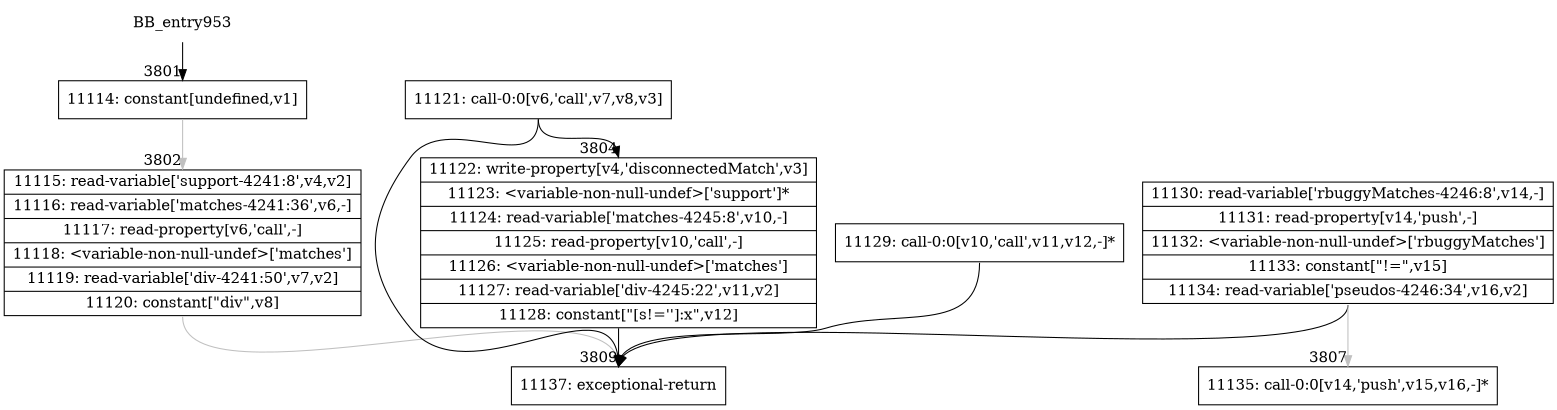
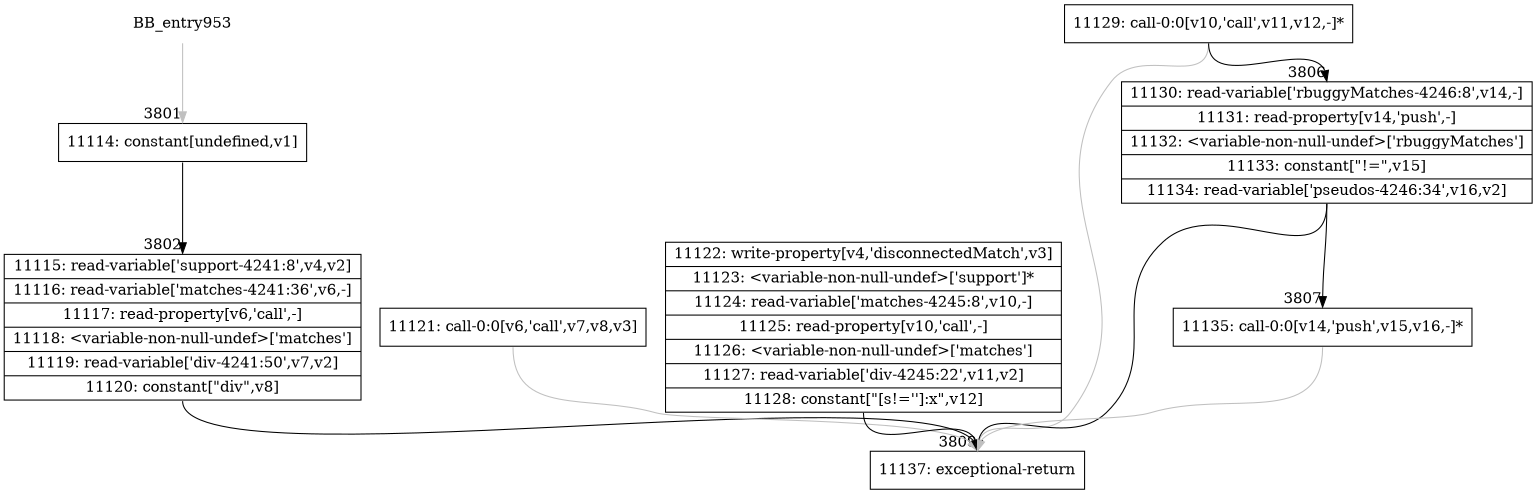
edge "BB_entry953" -> "11114: constant[undefined,v1]": color black -> gray
edge "11129: call-0:0[v10,'call',v11,v12,-]*" -> "11130: read-variable['rbuggyMatches-4246:8',v14,-]": added
edge "11121: call-0:0[v6,'call',v7,v8,v3]" -> "11122: write-property[v4,'disconnectedMatch',v3]": removed
edge "11114: constant[undefined,v1]" -> "11115: read-variable['support-4241:8',v4,v2]": color gray -> black
edge "11121: call-0:0[v6,'call',v7,v8,v3]" -> "11137: exceptional-return": color black -> gray
edge "11129: call-0:0[v10,'call',v11,v12,-]*" -> "11137: exceptional-return": color black -> gray
edge "11130: read-variable['rbuggyMatches-4246:8',v14,-]" -> "11135: call-0:0[v14,'push',v15,v16,-]*": color gray -> black
edge "11115: read-variable['support-4241:8',v4,v2]" -> "11137: exceptional-return": color gray -> black
edge "11135: call-0:0[v14,'push',v15,v16,-]*" -> "11137: exceptional-return": added
